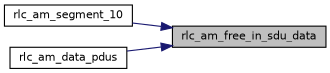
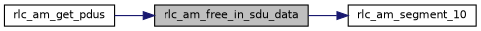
edge "rlc_am_segment_10" -> "rlc_am_free_in_sdu_data": reversed
node "rlc_am_data_pdus": label "rlc_am_data_pdus" -> "rlc_am_get_pdus"
